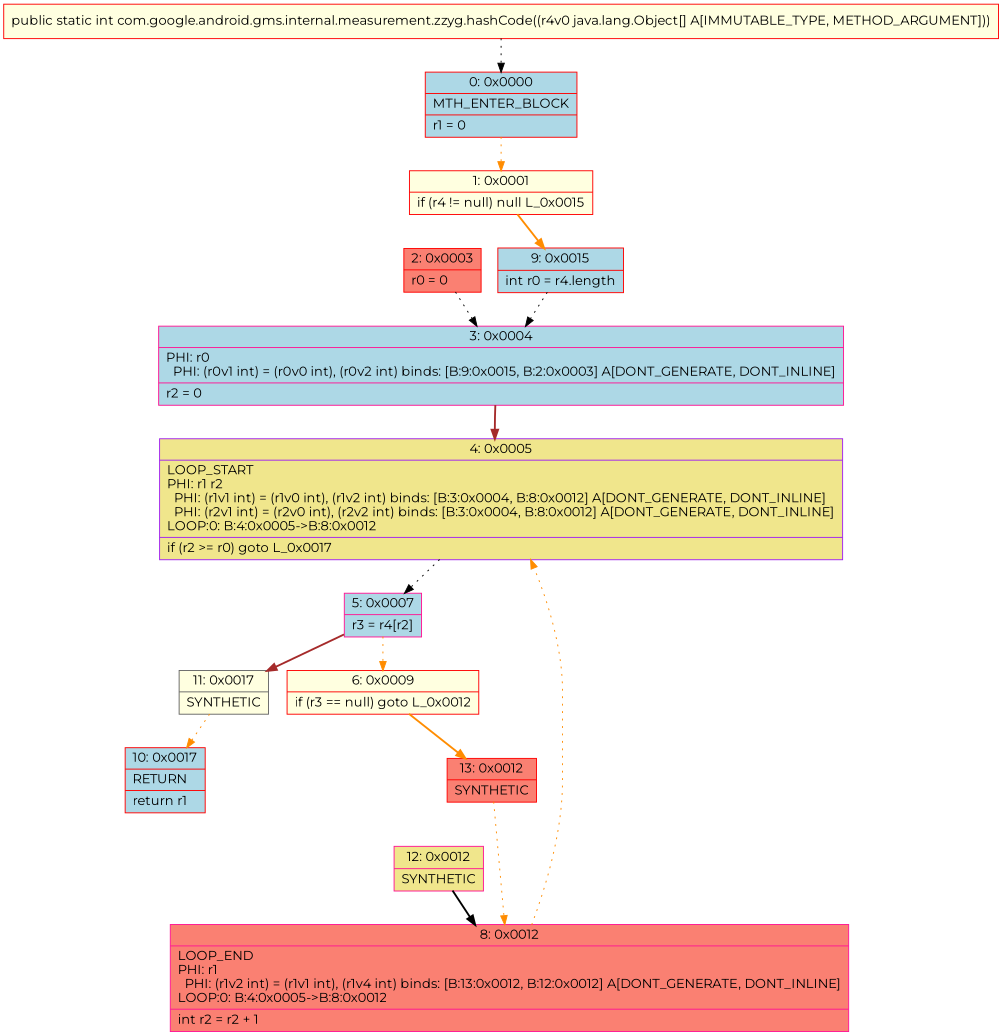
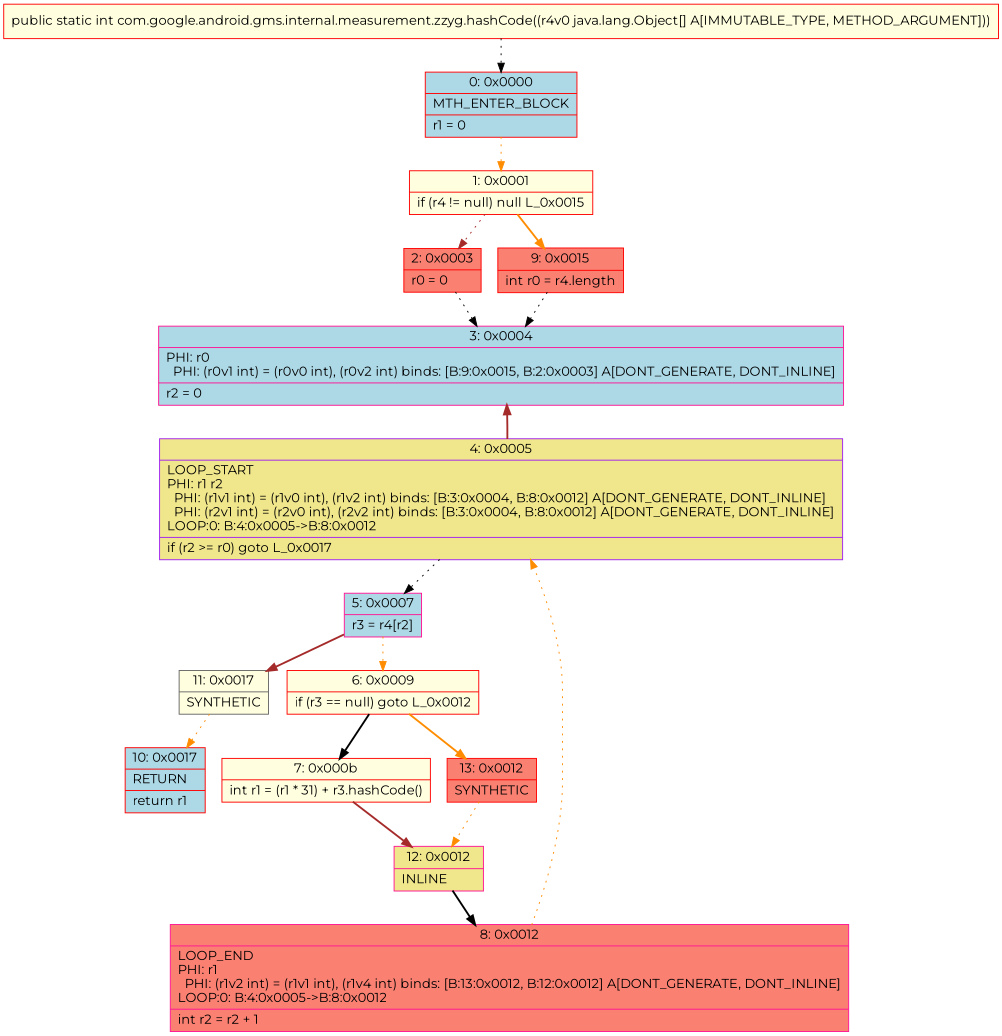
edge "1: 0x0001" -> "2: 0x0003": added
node "9: 0x0015": fillcolor lightblue -> salmon
edge "3: 0x0004" -> "4: 0x0005": reversed
node "7: 0x000b": added
edge "13: 0x0012" -> "8: 0x0012": now "13: 0x0012" -> "12: 0x0012"
node "12: 0x0012": text "SYNTHETIC" -> "INLINE"
